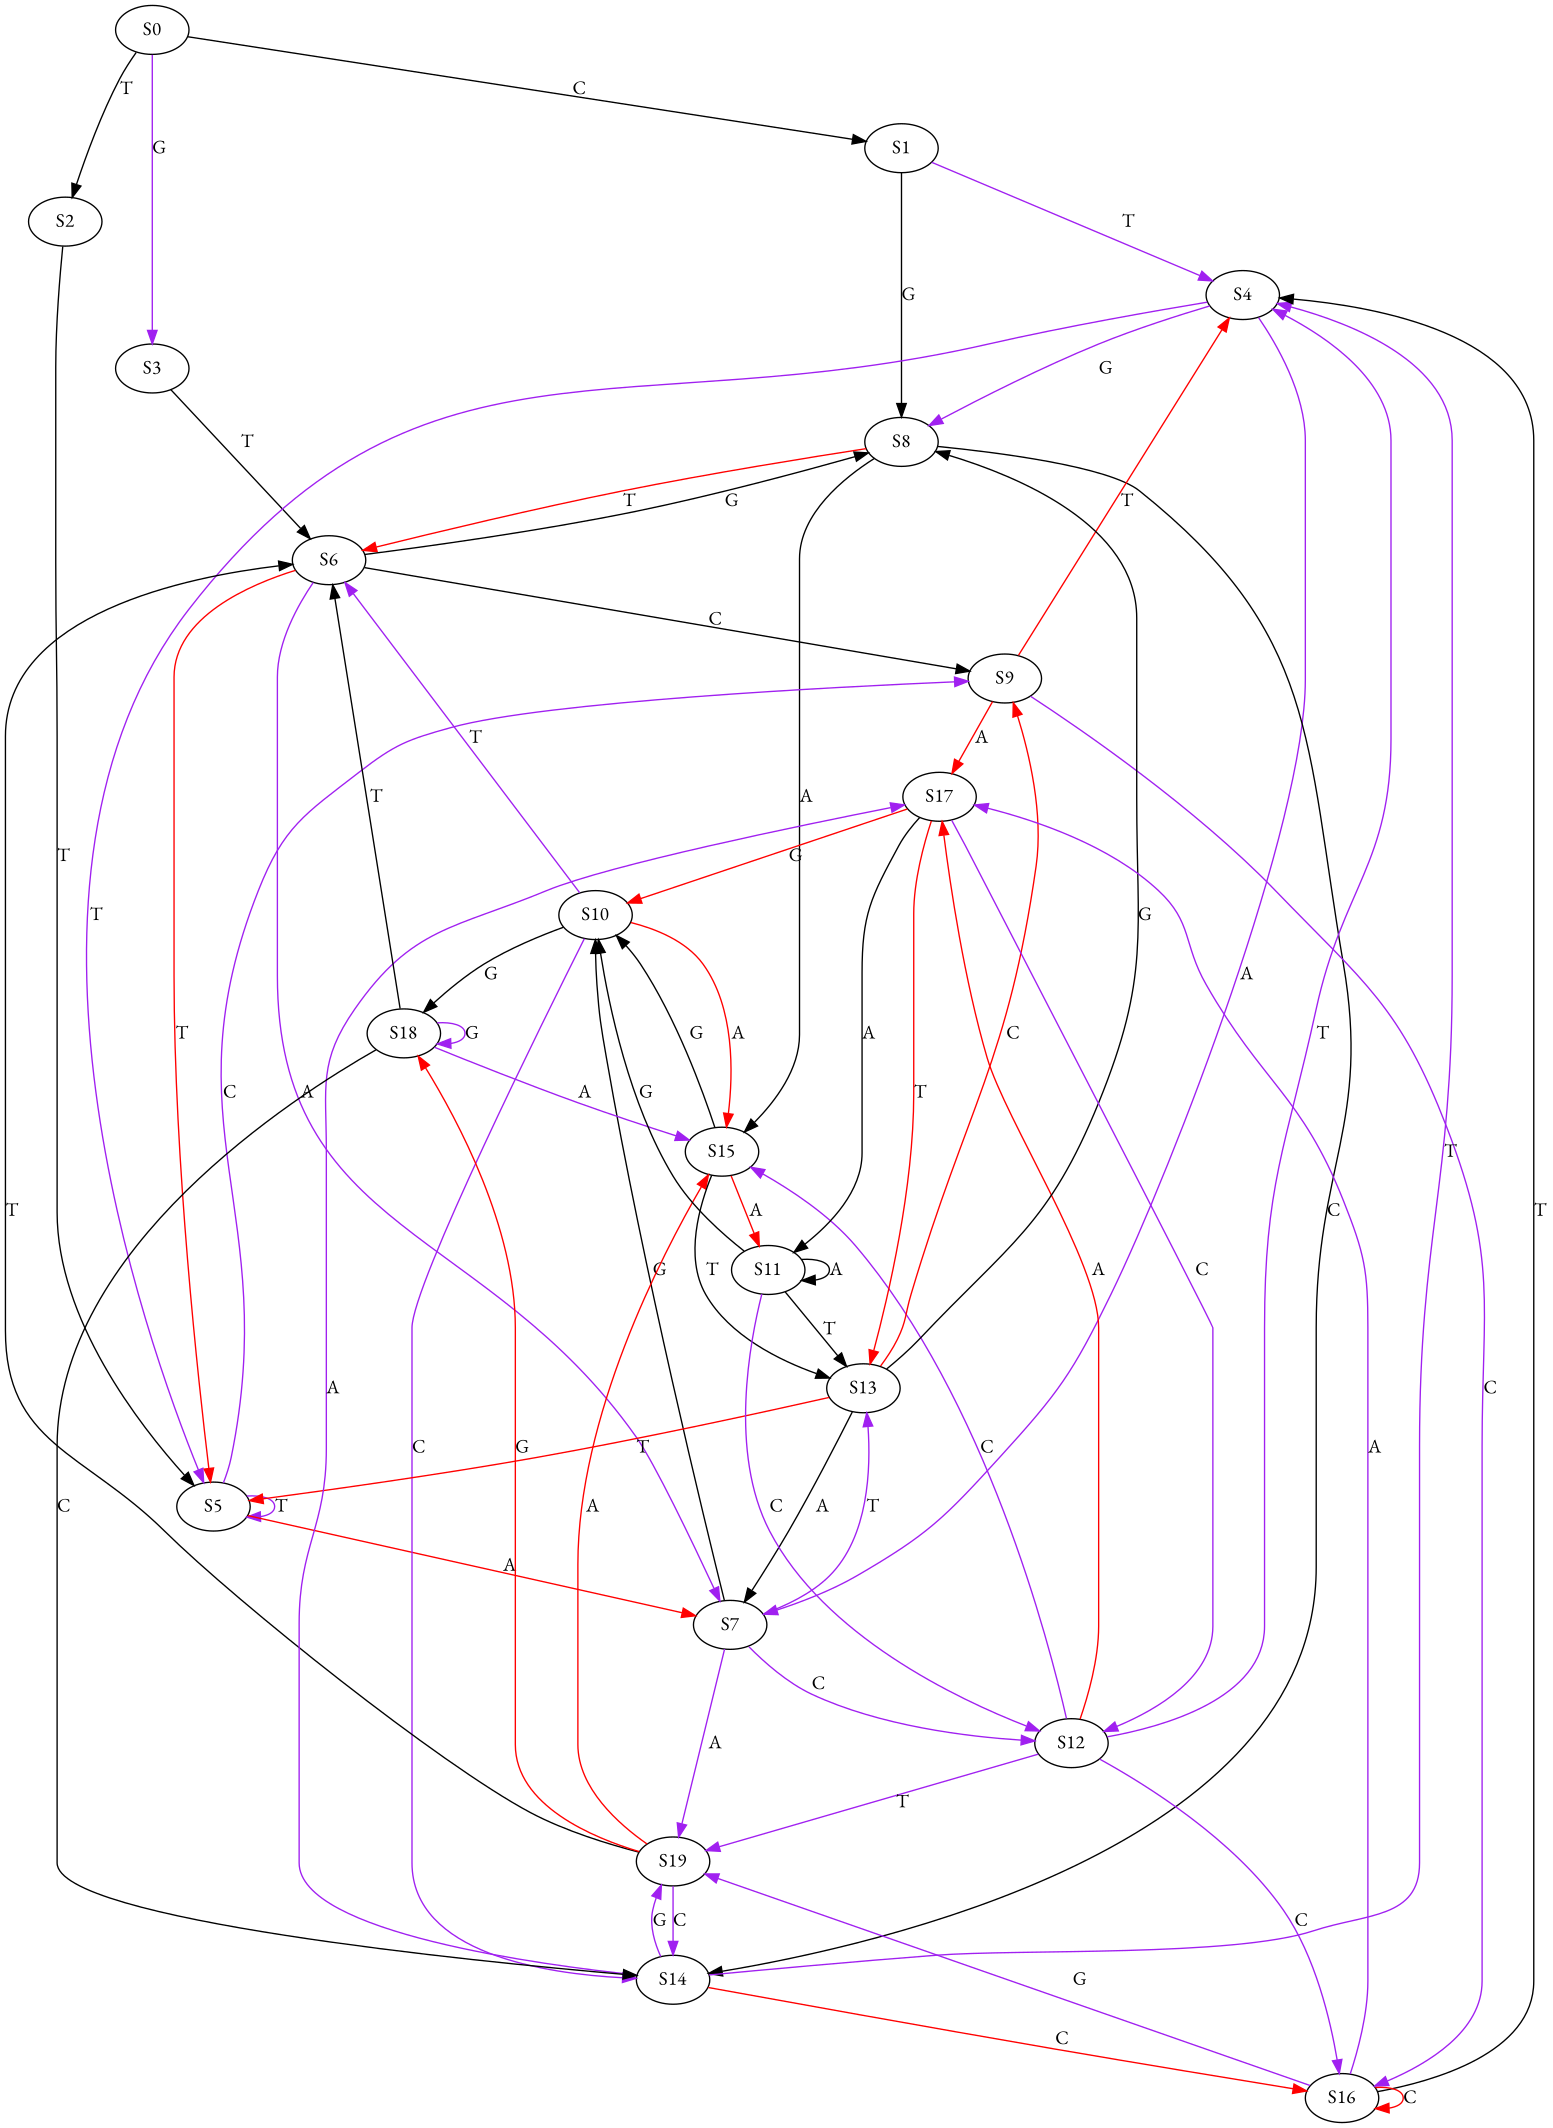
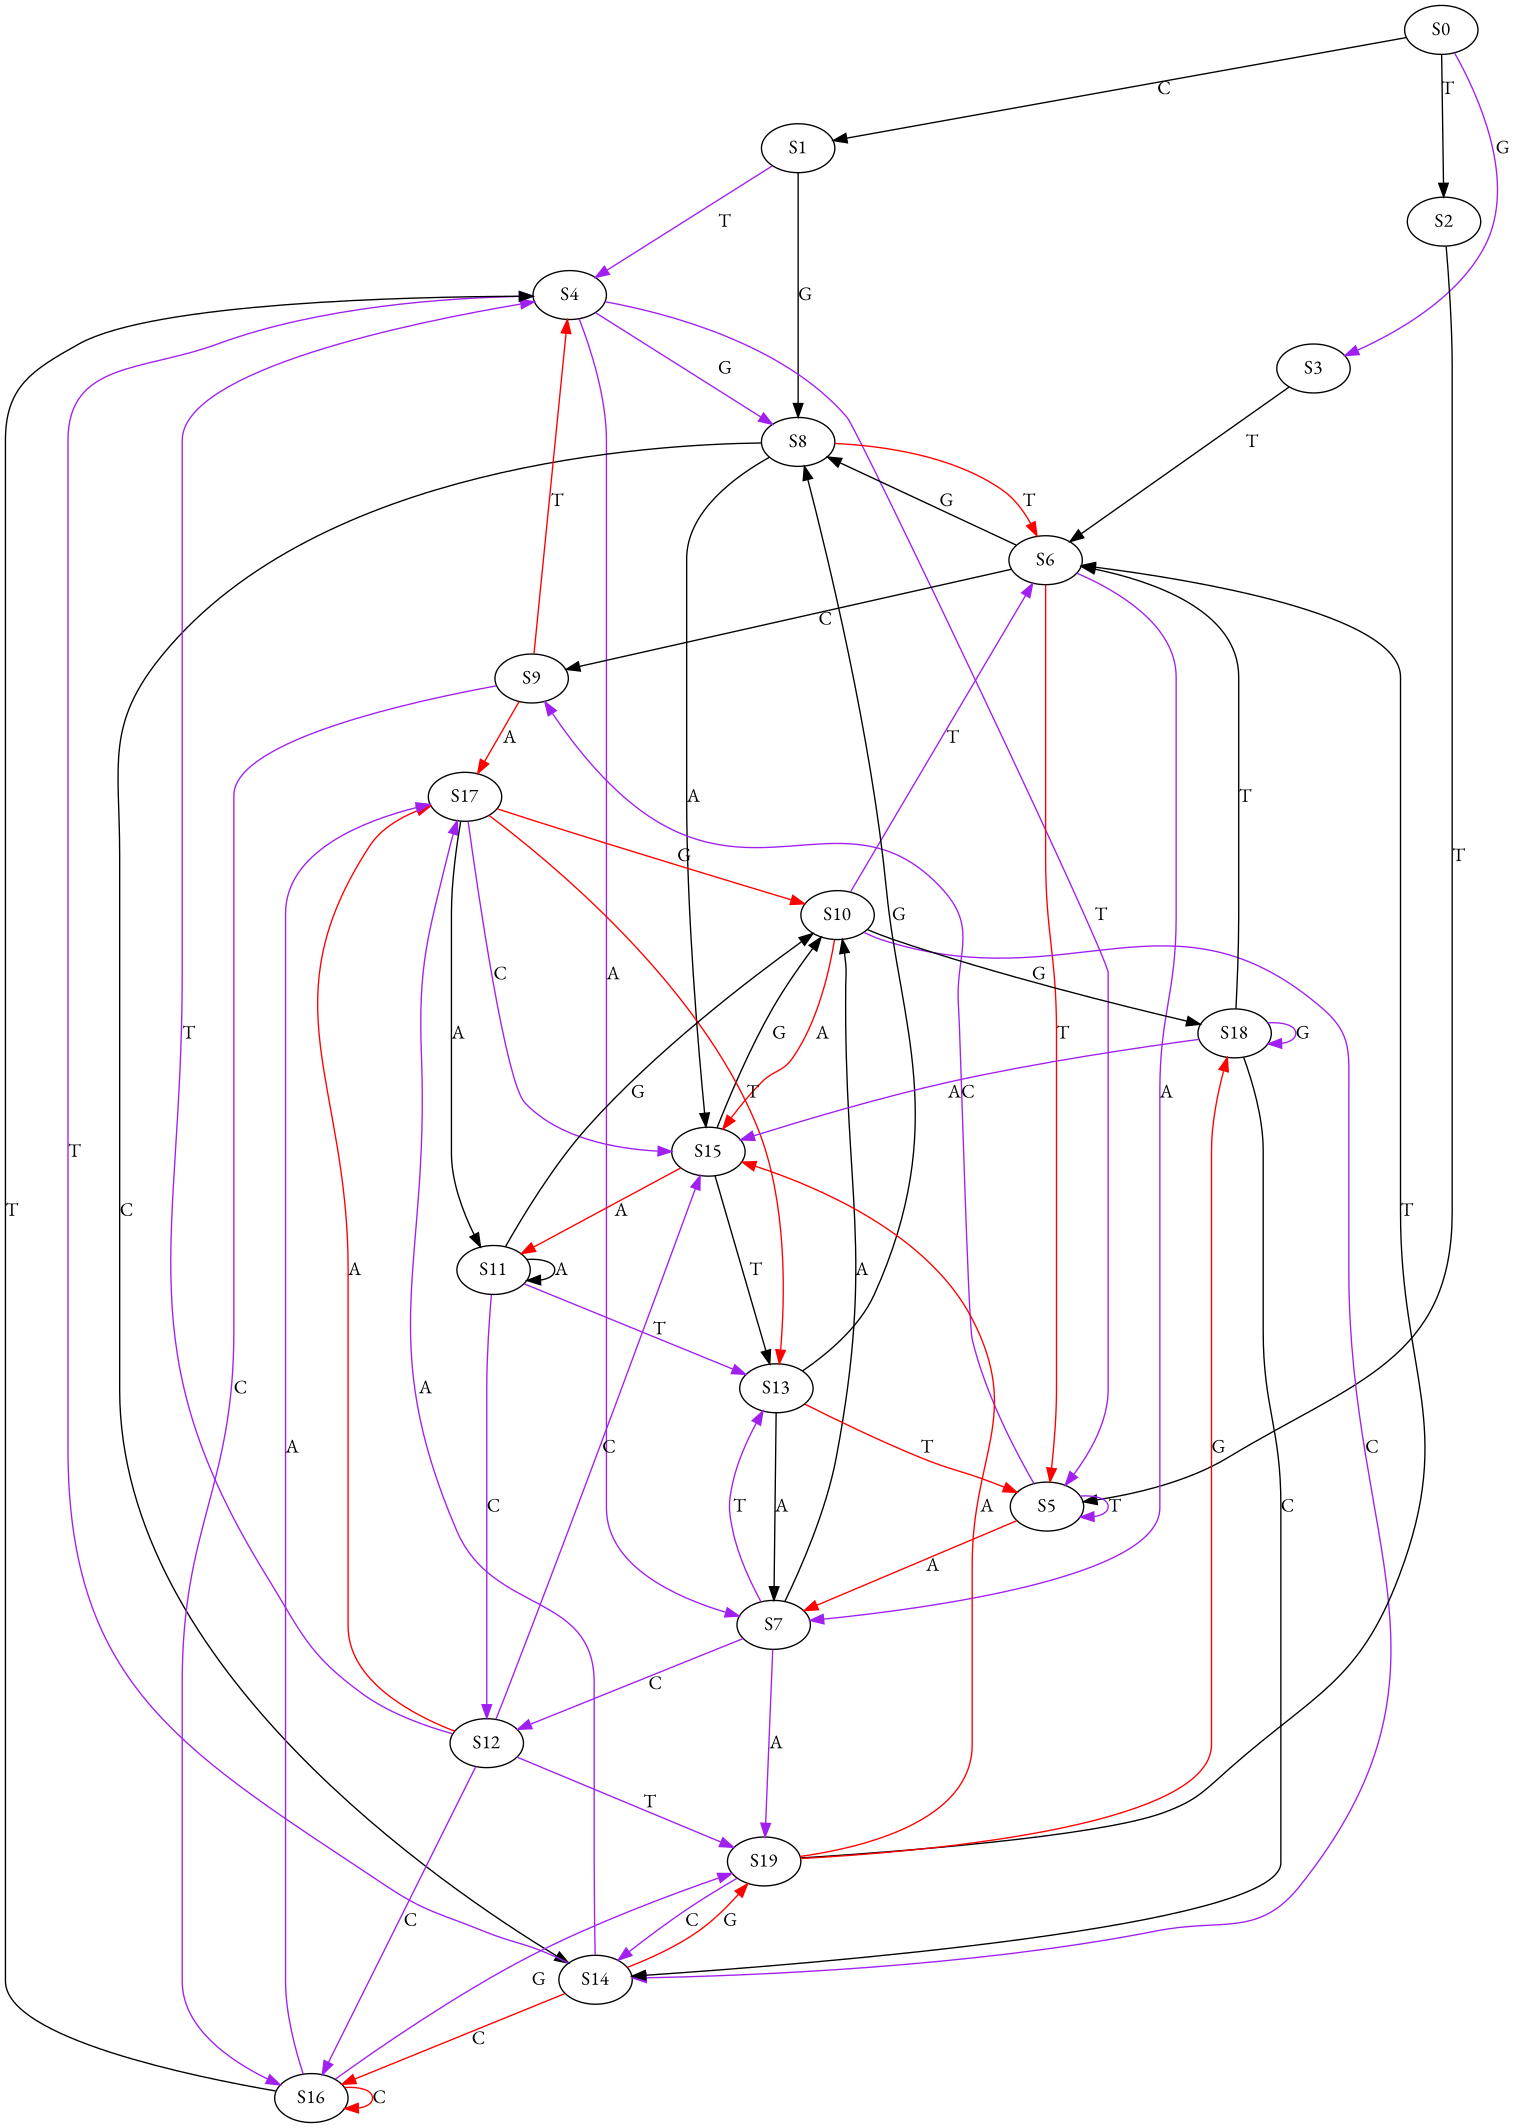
edge "S13" -> "S9": removed, label "C"
edge "S7" -> "S10": label "G" -> "A"
edge "S17" -> "S12": now "S17" -> "S15"
edge "S11" -> "S13": color black -> purple
edge "S14" -> "S19": color purple -> red
